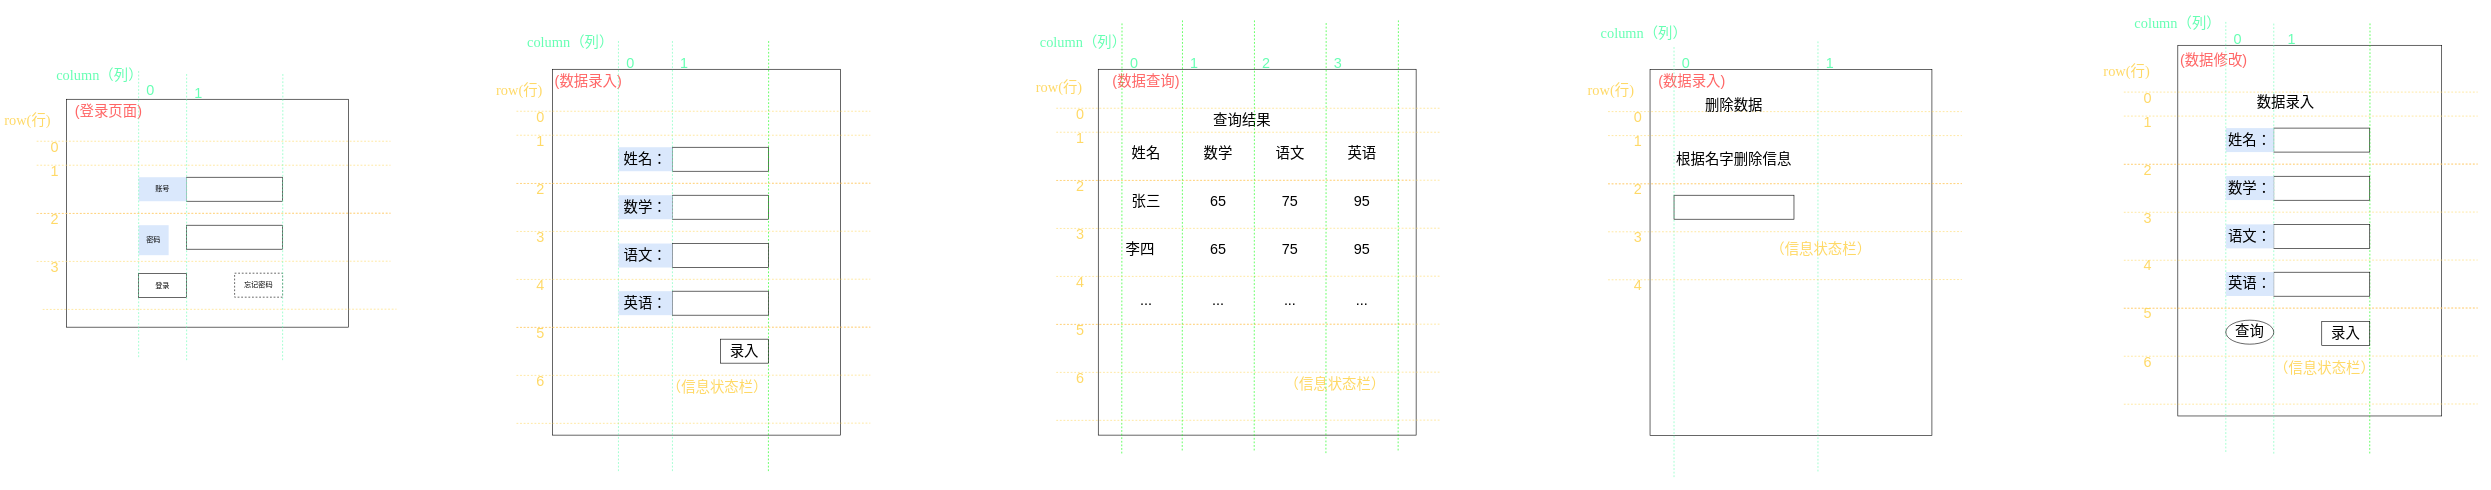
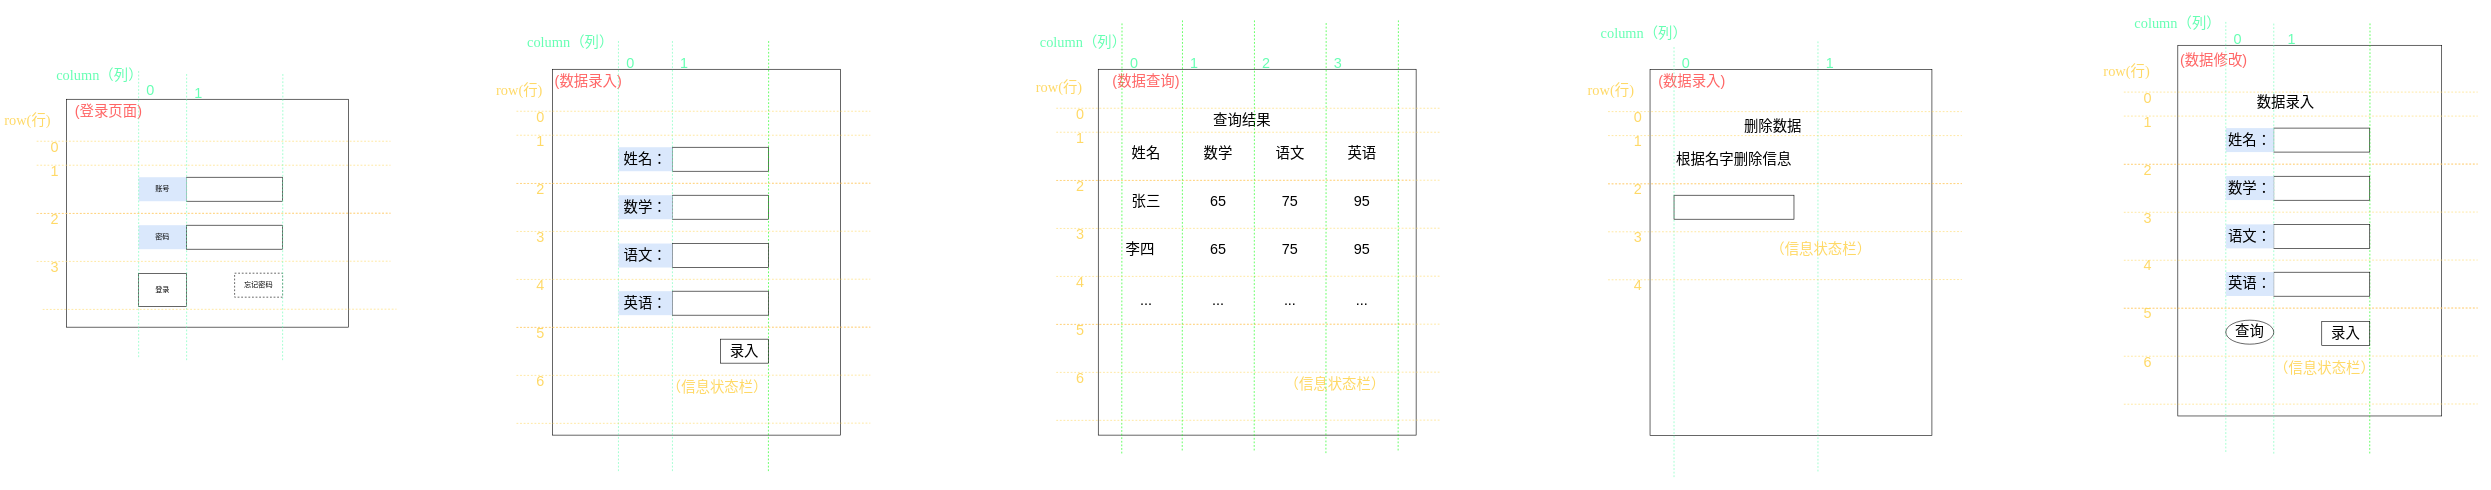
node "删除数据": moved (1734, 105) -> (1773, 126)
node "密码": size 30x30 -> 48x24
node "登录": size 48x24 -> 48x33
